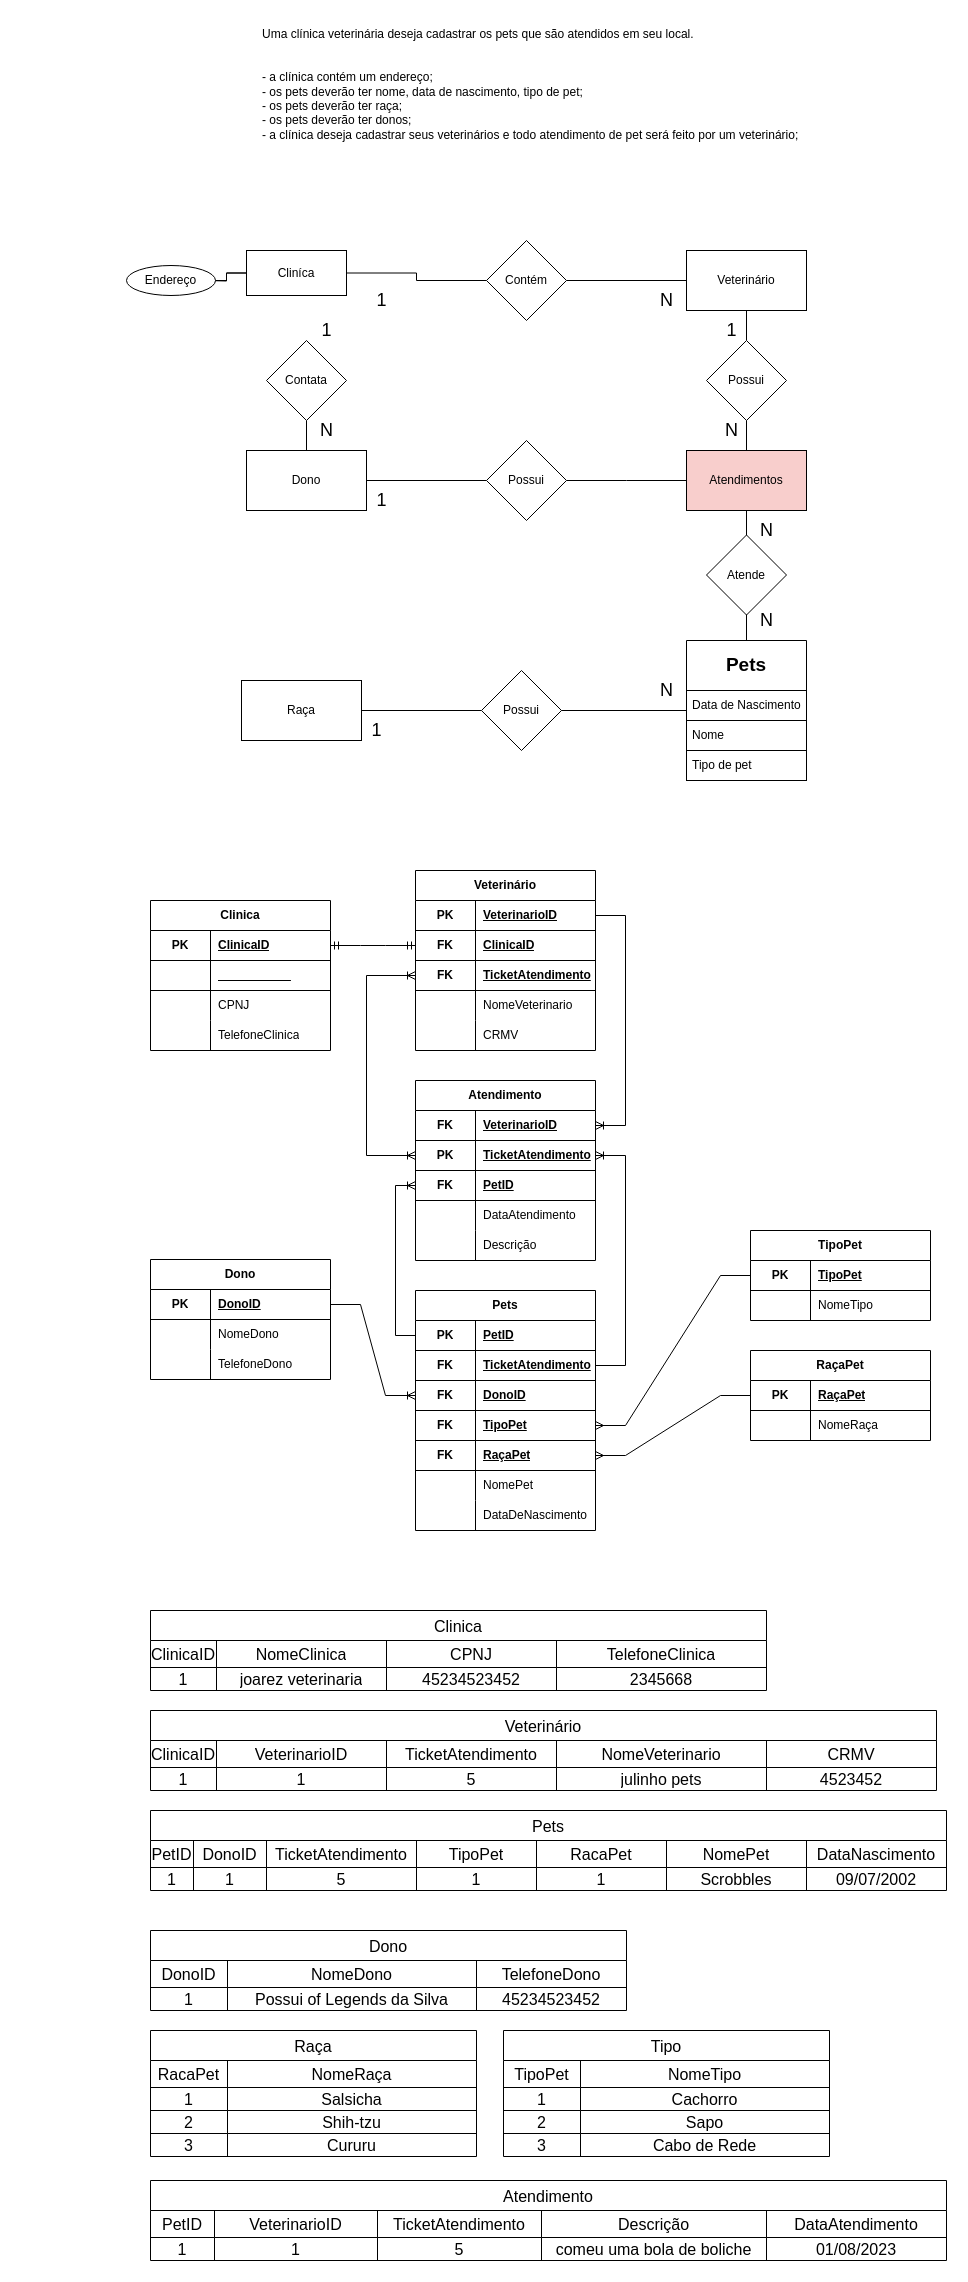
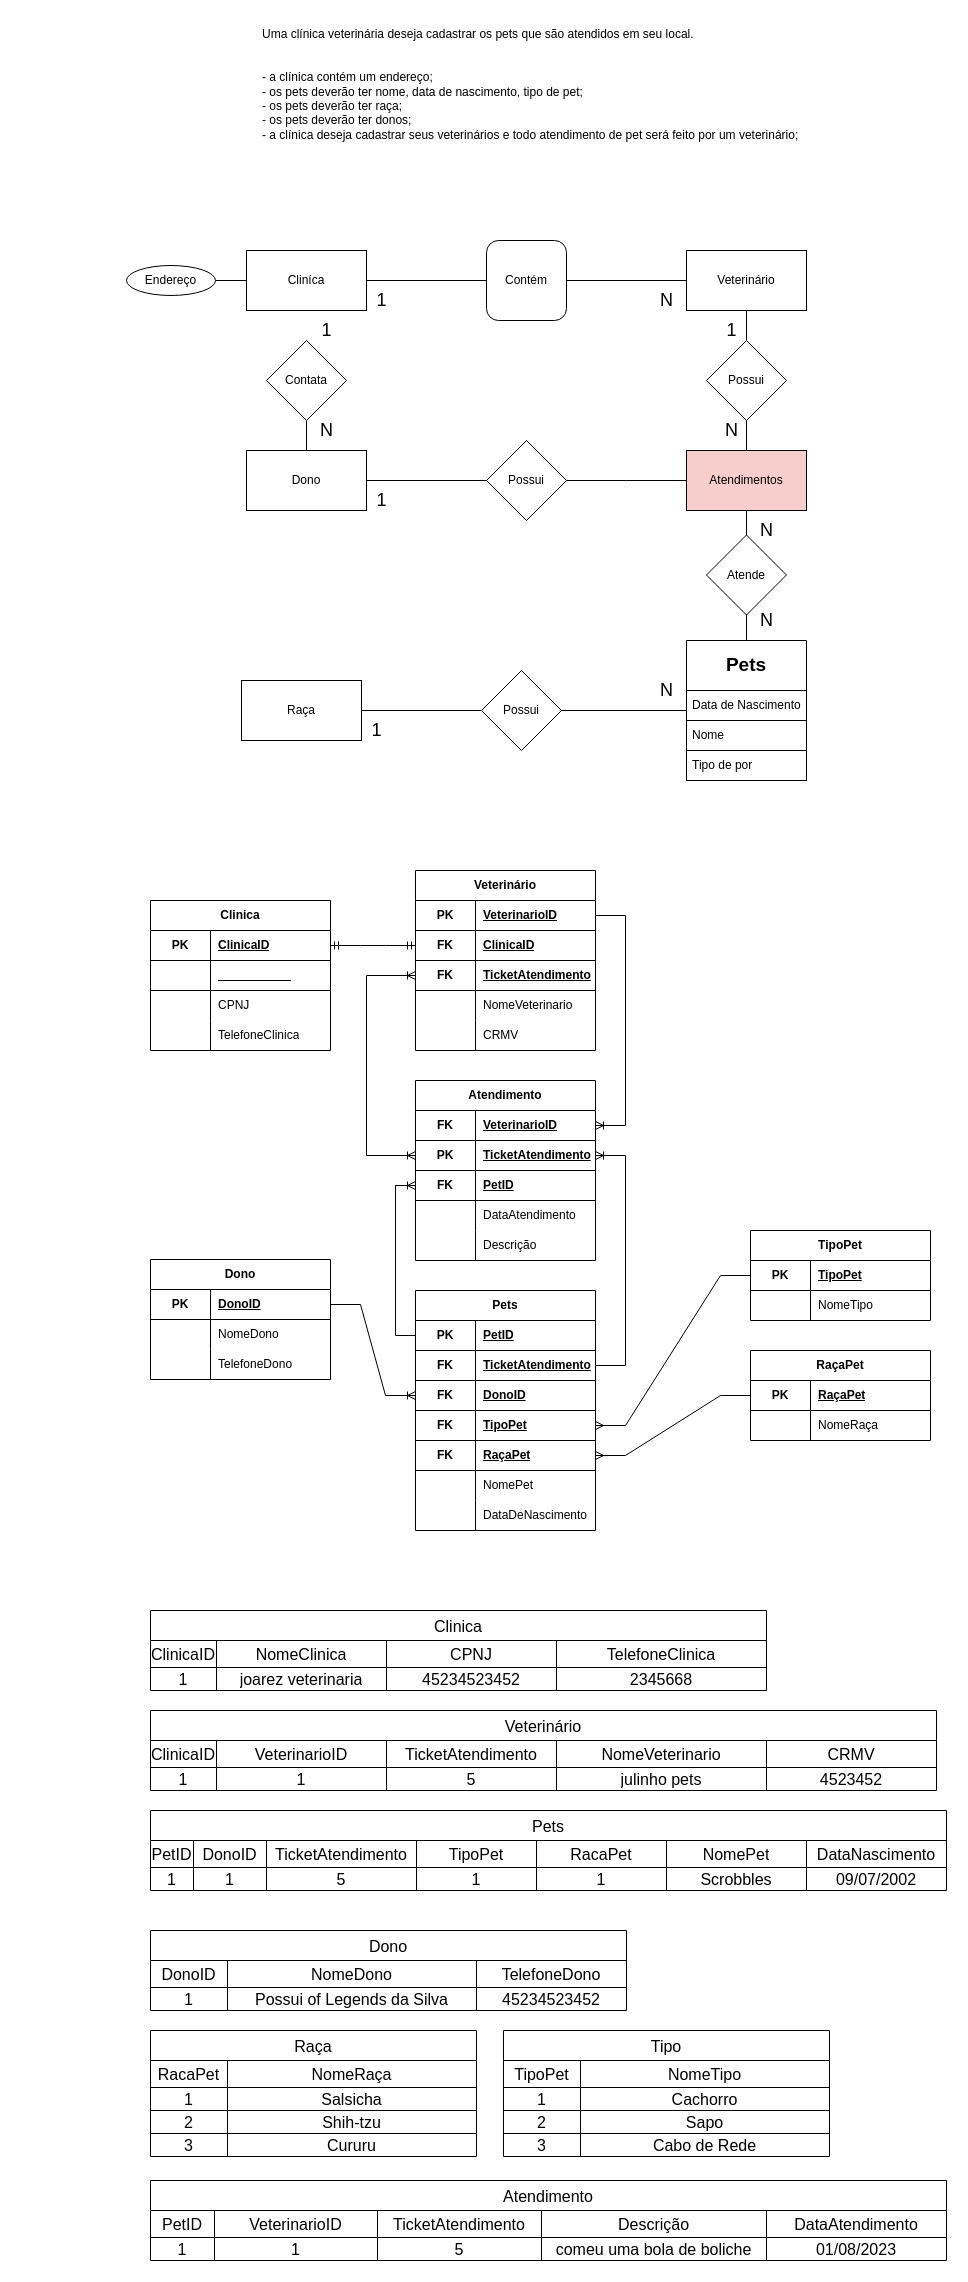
node "Cliníca": size 100x45 -> 120x60
node "Contém": shape diamond -> rounded rectangle
node "Tipo de pet": label "Tipo de pet" -> "Tipo de por"
